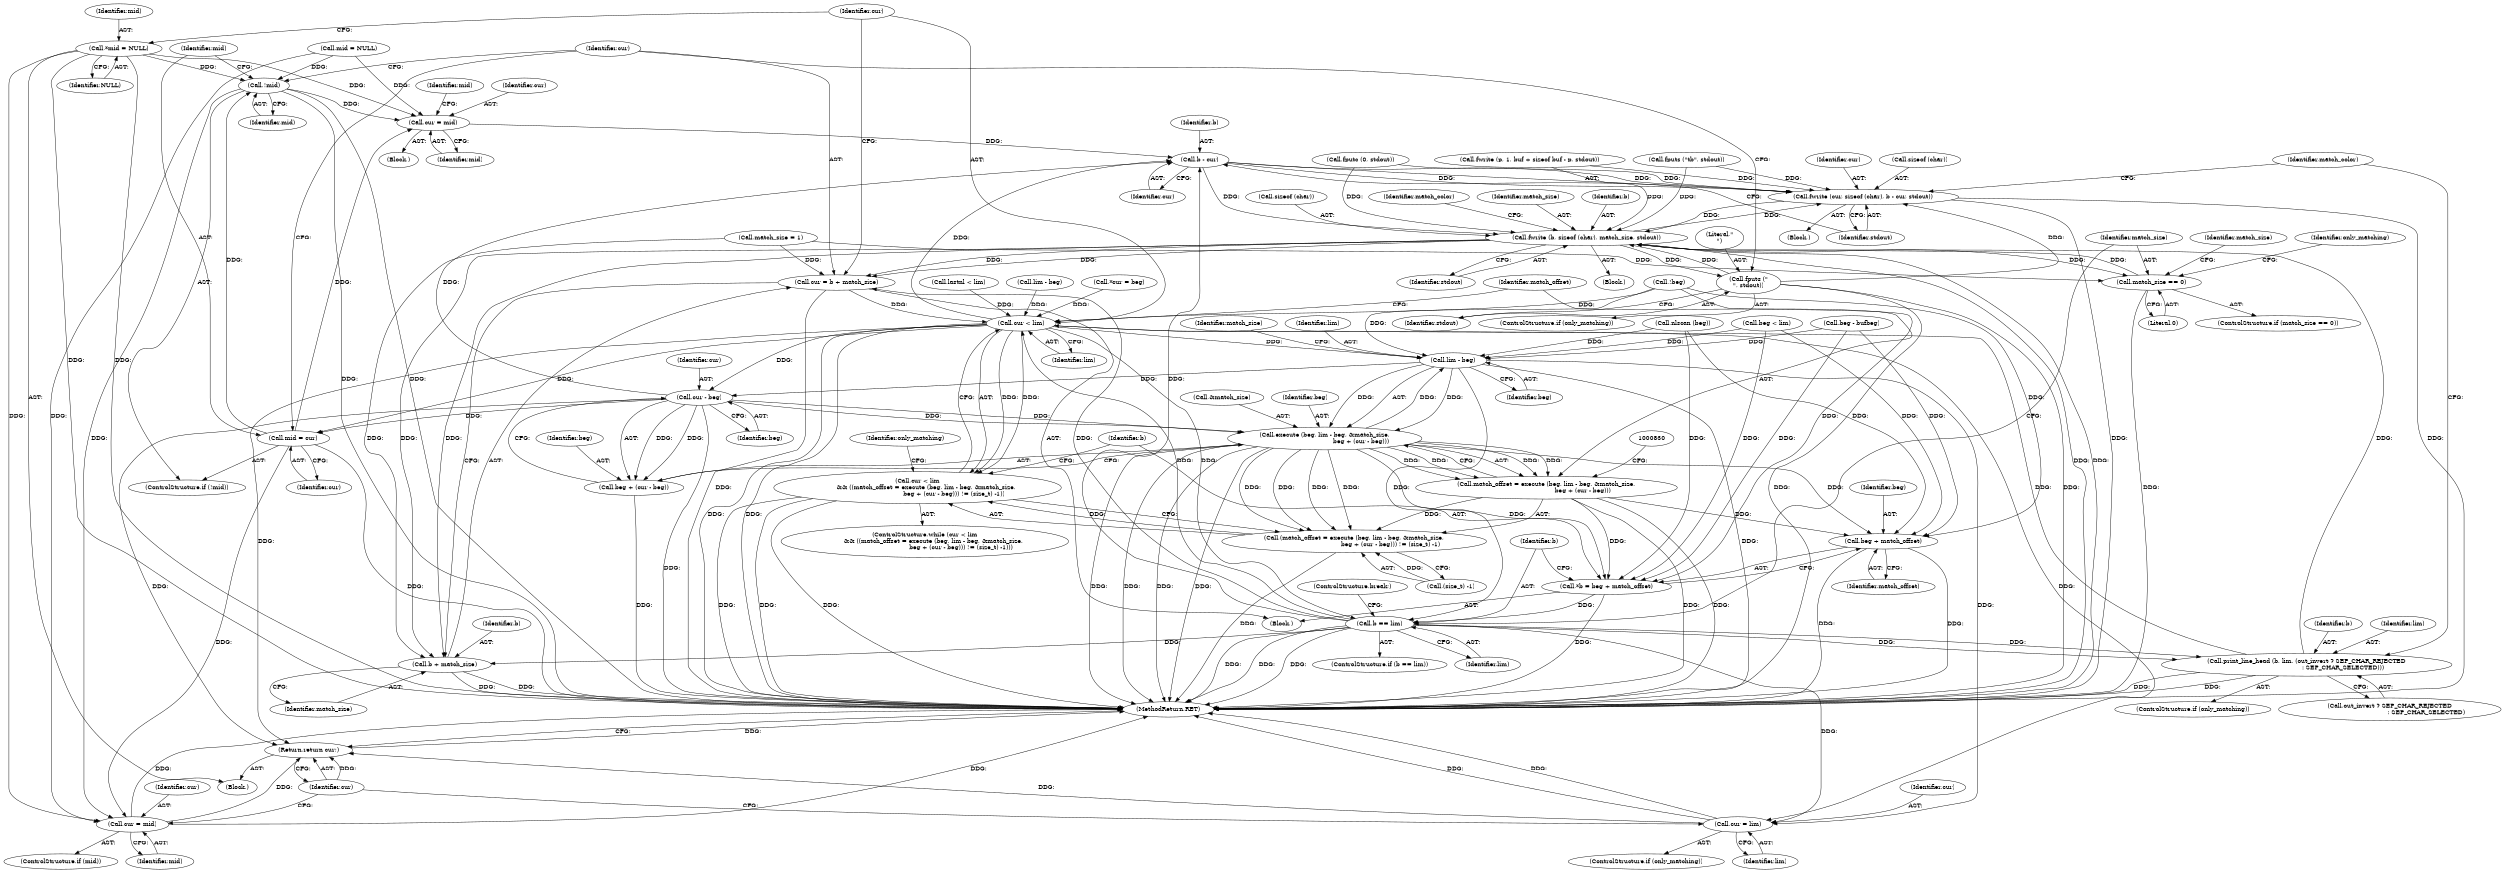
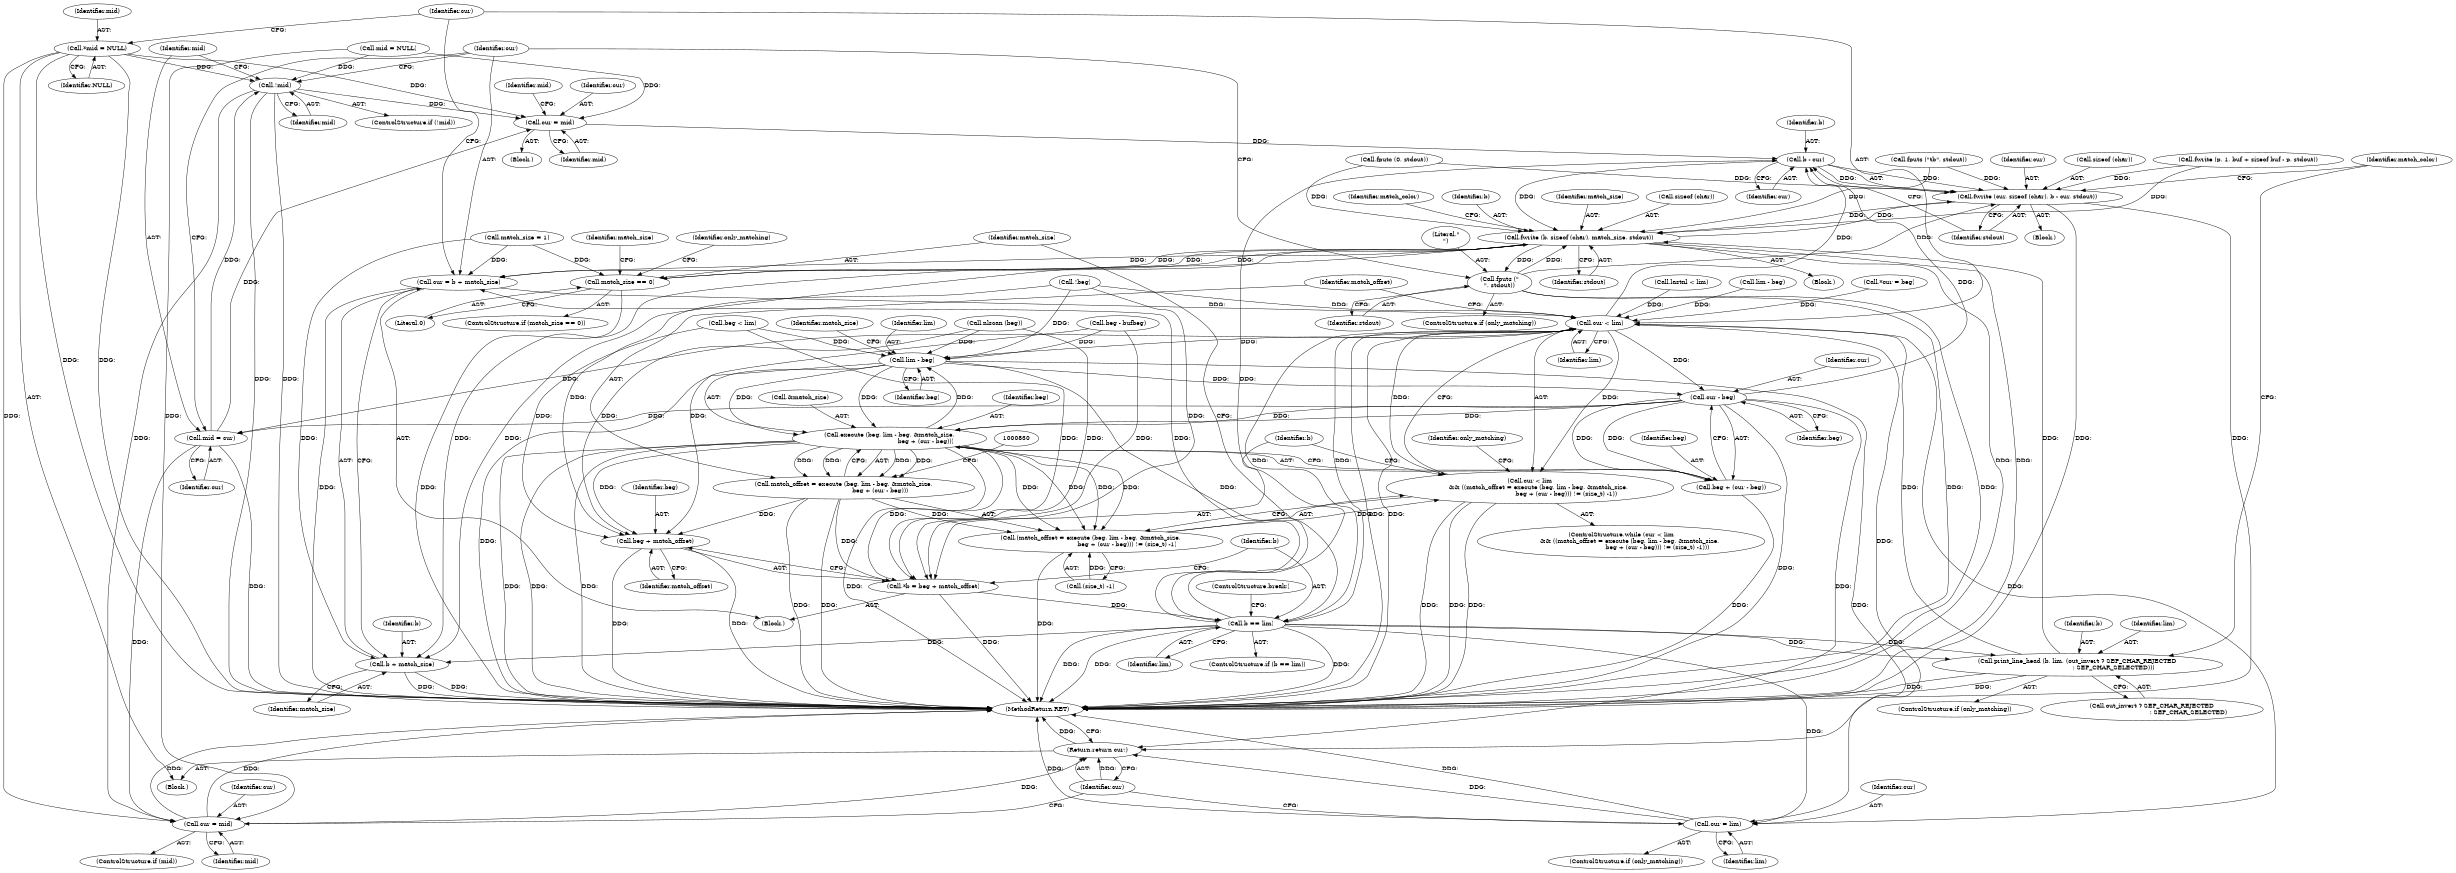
edge "(Call,mid = cur)" -> "(ControlStructure,if (!mid))": removed, label "AST:"
